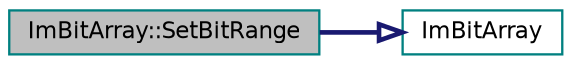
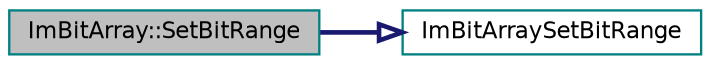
node "ImBitArray": label "ImBitArray" -> "ImBitArraySetBitRange"
